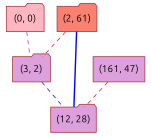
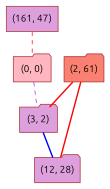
edge "(2, 61)" -- "(3, 2)": style dashed -> bold
edge "(2, 61)" -- "(12, 28)": color blue -> red
edge "(3, 2)" -- "(12, 28)": style dashed -> bold
edge "(161, 47)" -- "(12, 28)": now "(161, 47)" -- "(0, 0)"
